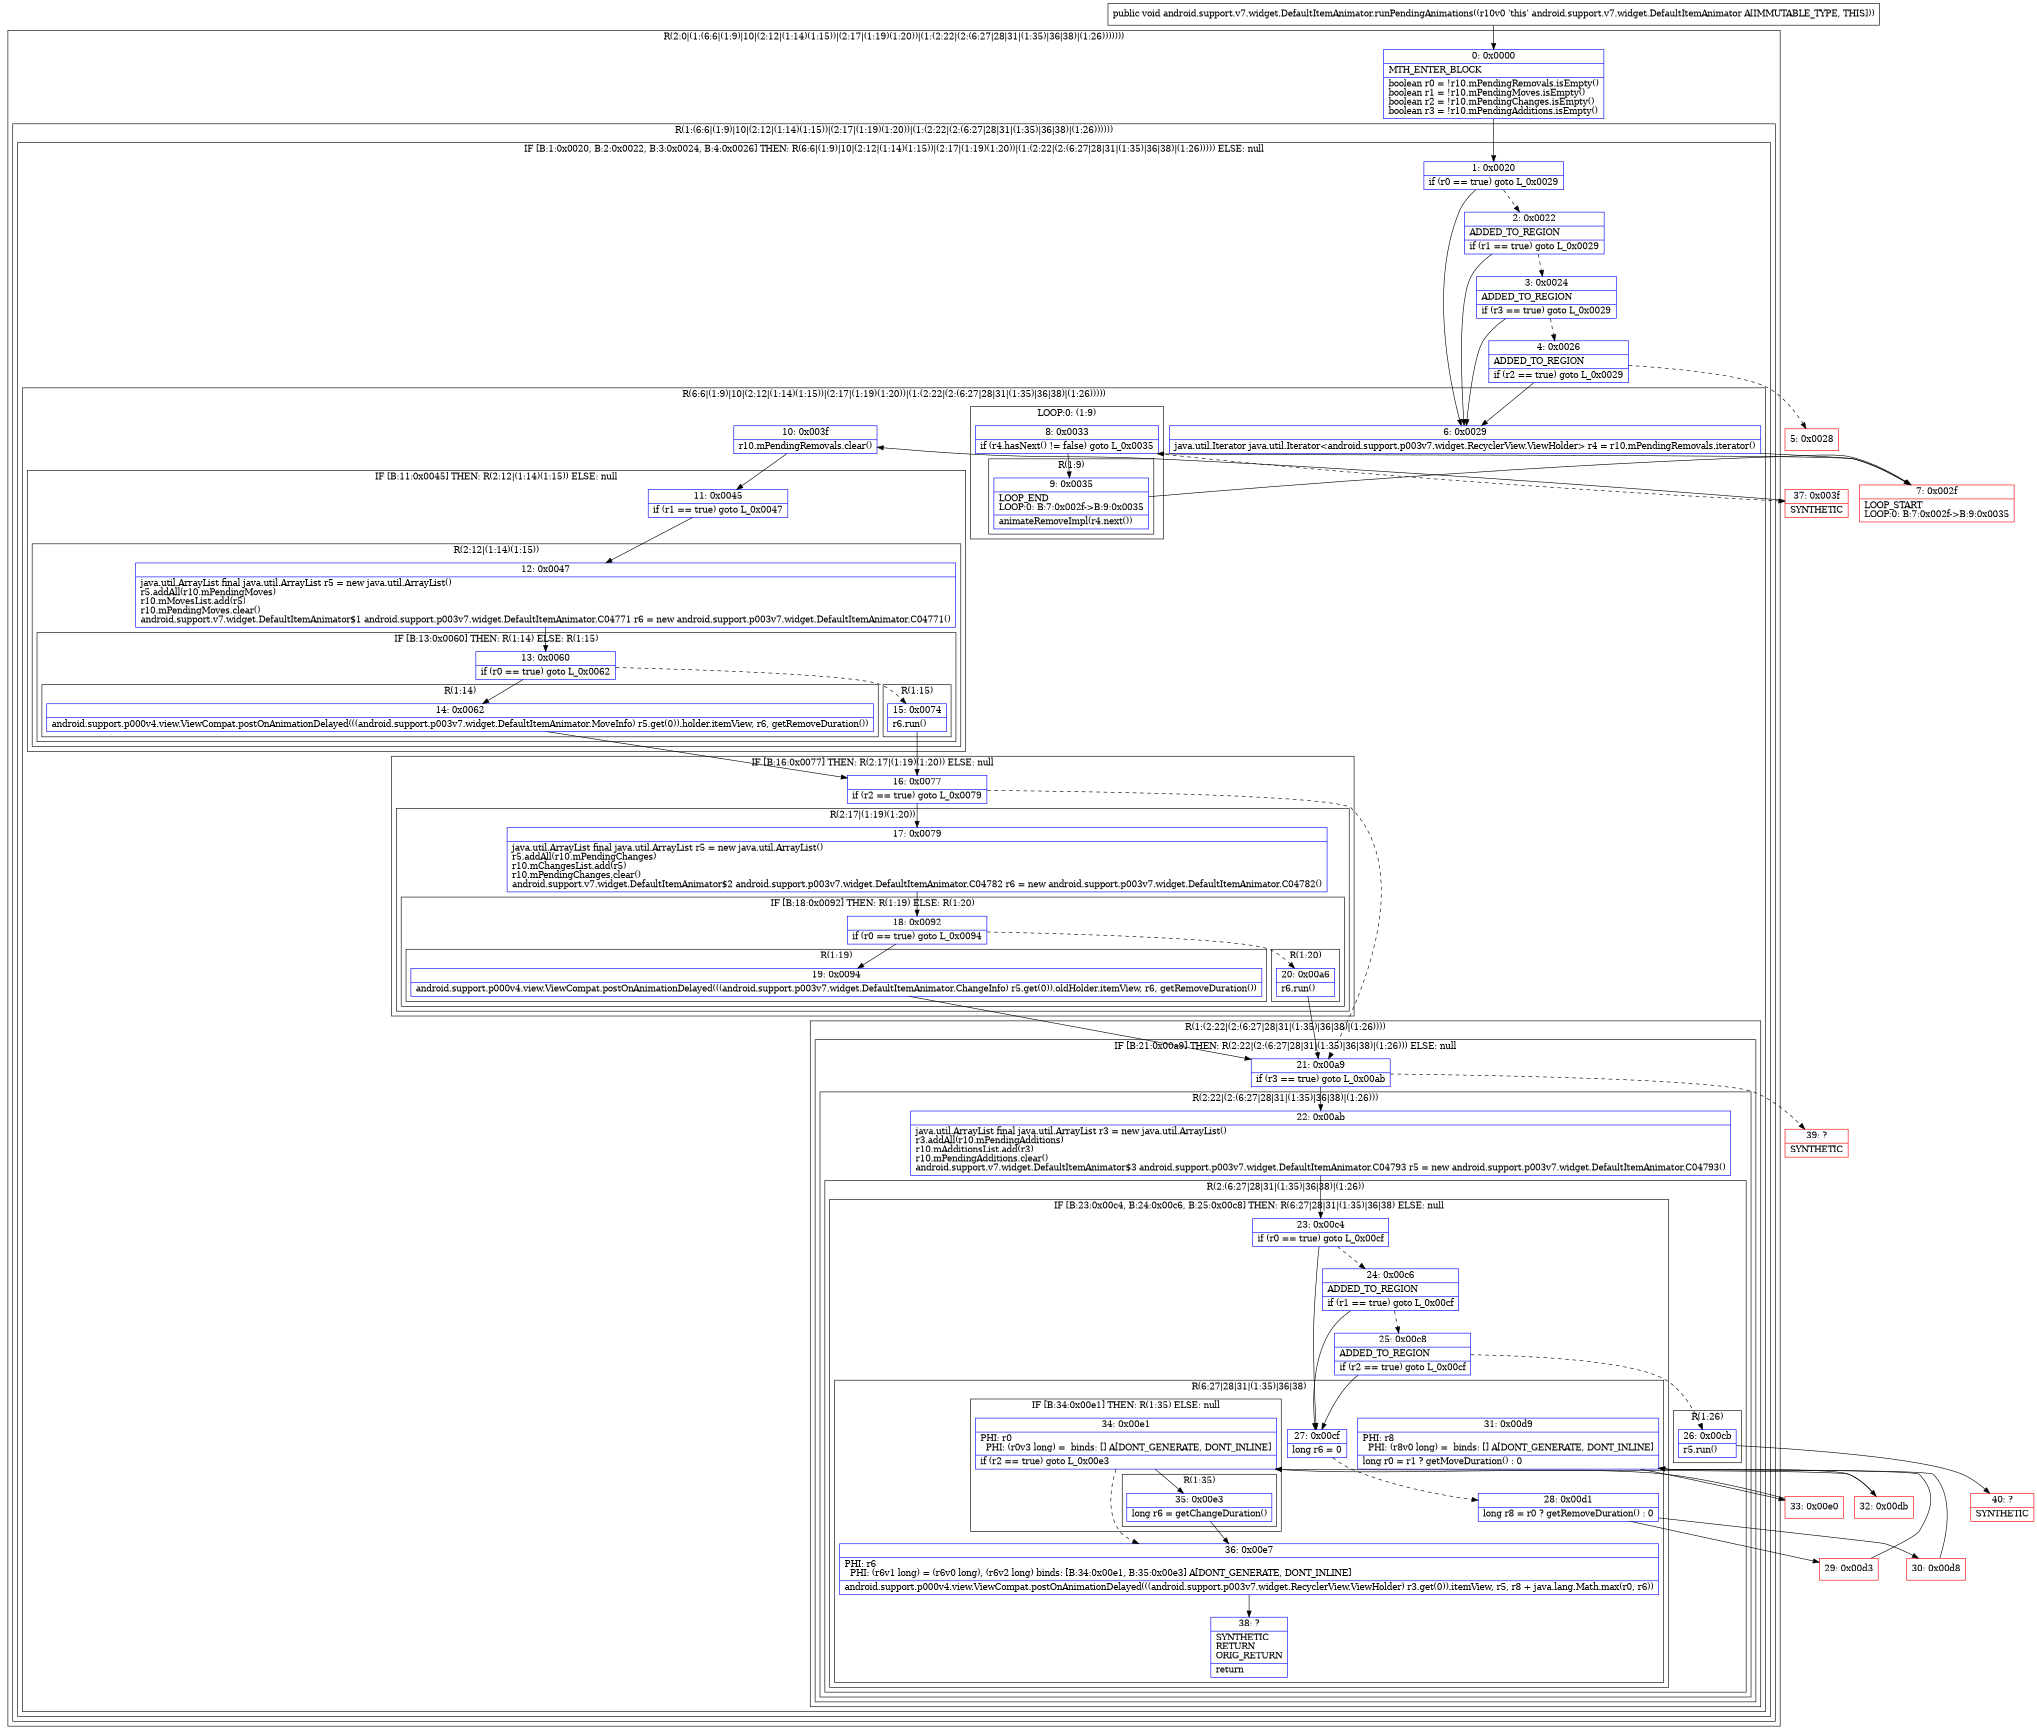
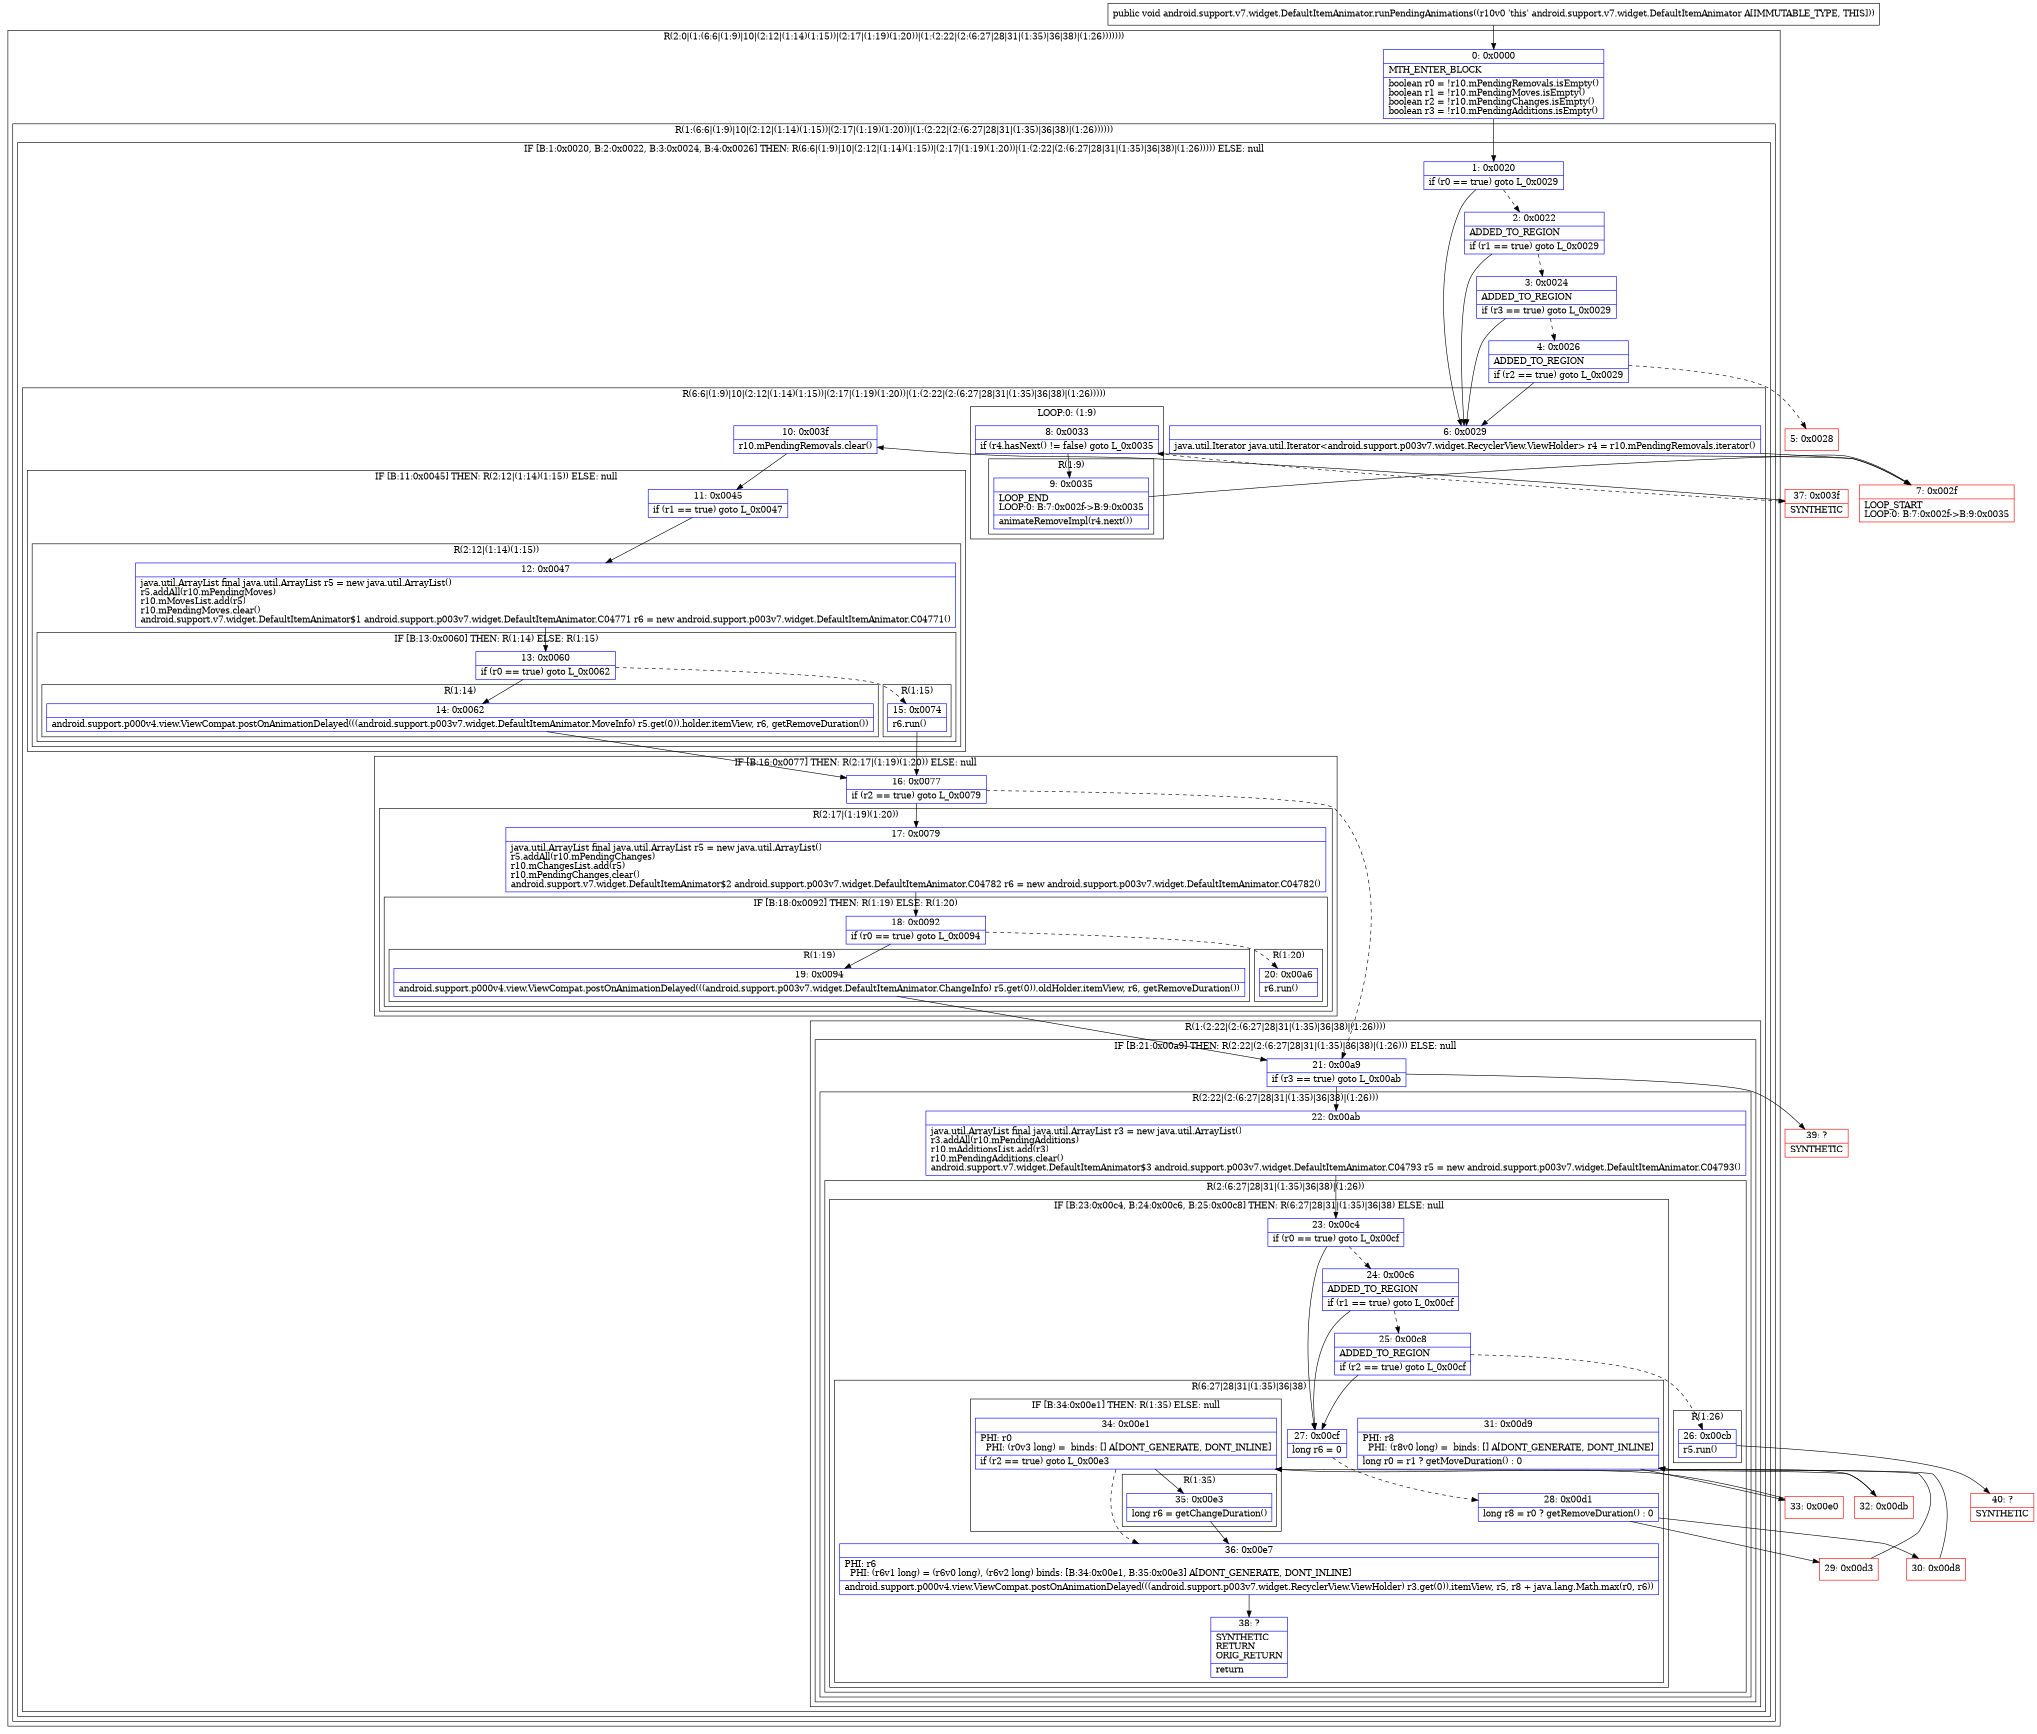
edge "20: 0x00a6" -> "21: 0x00a9": removed
edge "21: 0x00a9" -> "39: ?": style dashed -> solid
